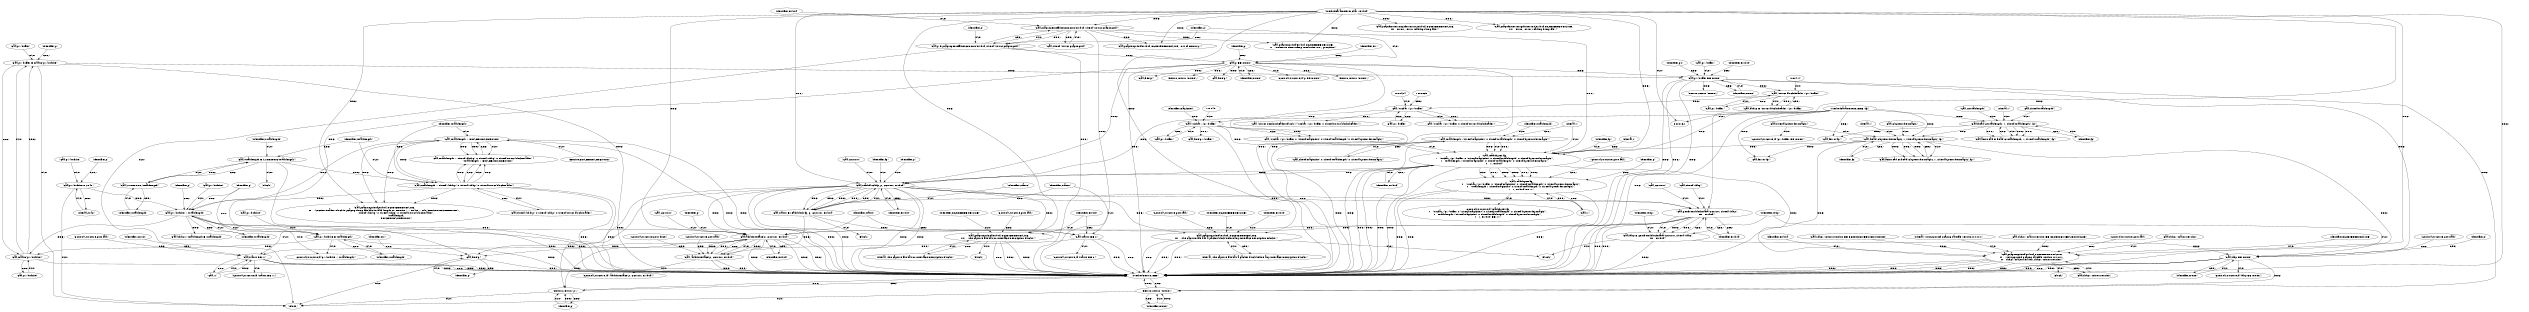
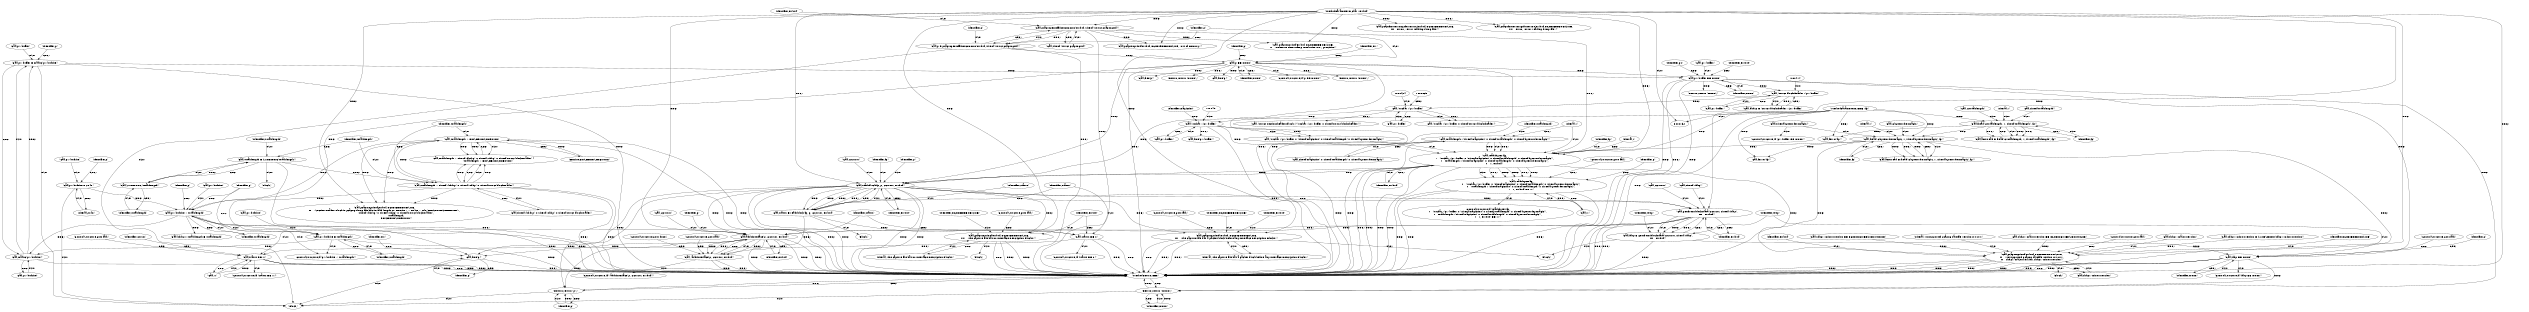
edge "(Call,total_length > BT_SHB_INSANE_MAX)" -> "(PRIsize,BT_SHB_INSANE_MAX)": added, label "CFG:"
edge "(PRIsize,BT_SHB_INSANE_MAX)" -> "(Call,total_length > BT_SHB_INSANE_MAX)": label "AST: " -> "DDG: "
node "(Call,shbp->minor_version = SWAPSHORT(shbp->minor_version))": added
